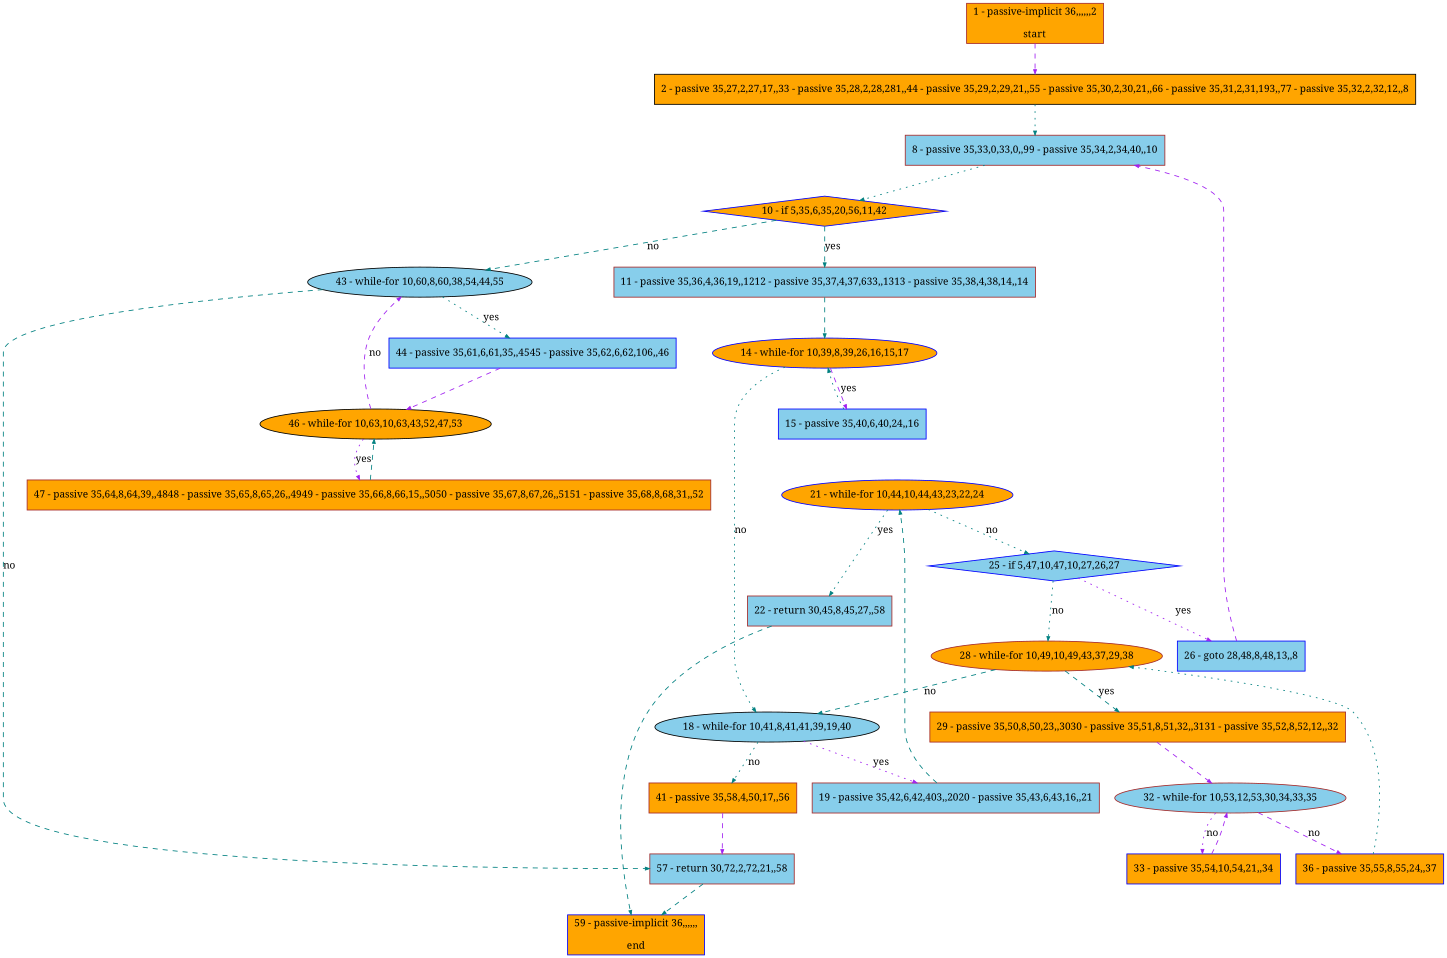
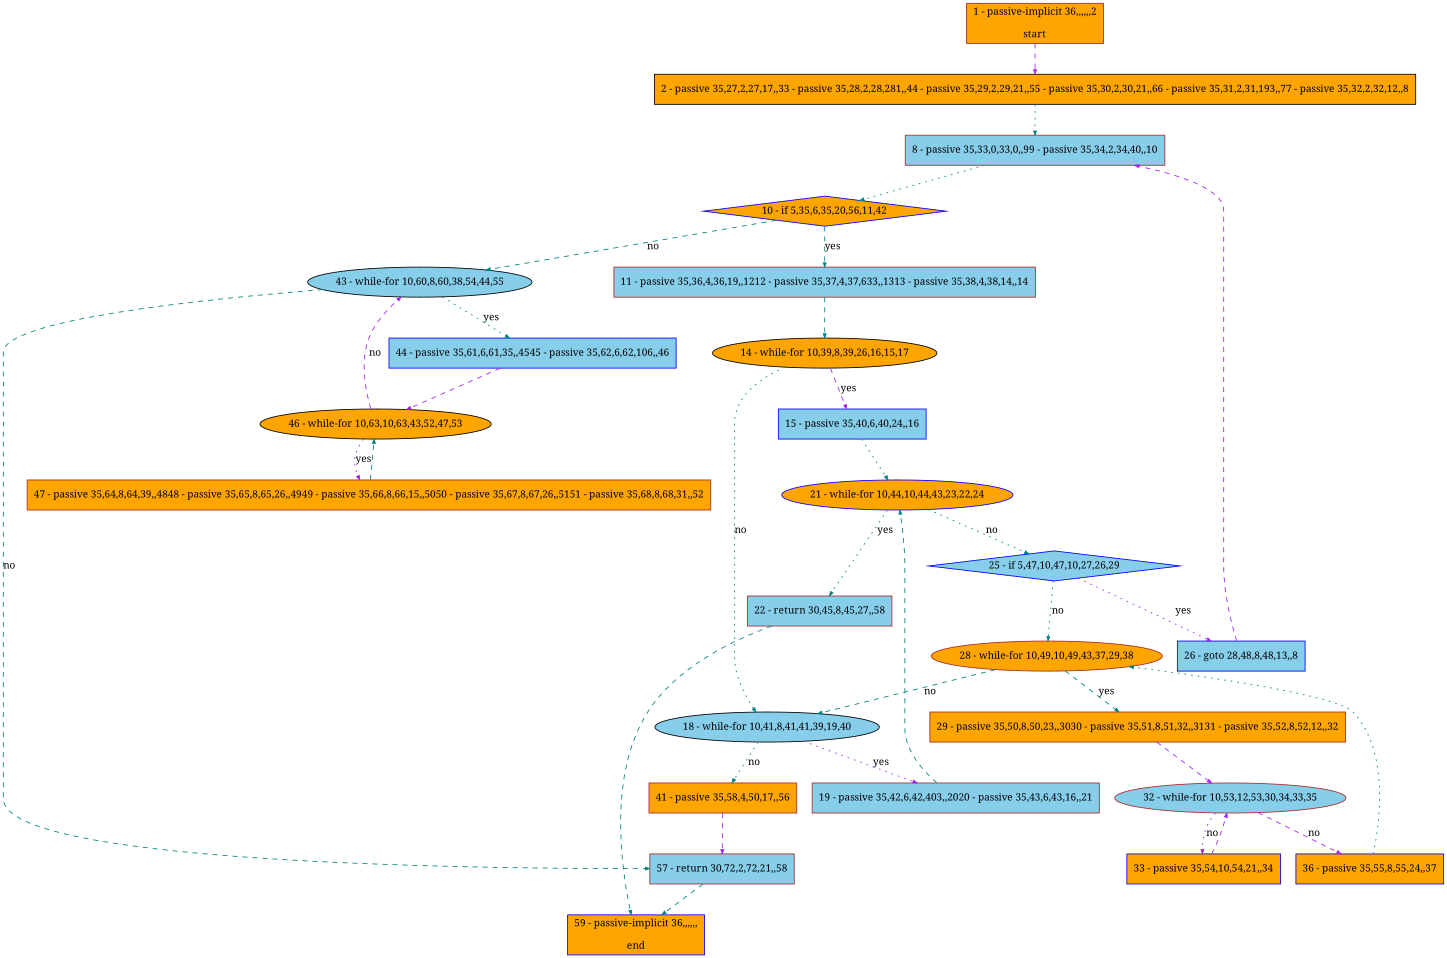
node "14 - while-for 10,39,8,39,26,16,15,17": color blue -> black
edge "15 - passive 35,40,6,40,24,,16" -> "14 - while-for 10,39,8,39,26,16,15,17": now "15 - passive 35,40,6,40,24,,16" -> "21 - while-for 10,44,10,44,43,23,22,24"
node "25 - if 5,47,10,47,10,27,26,27": label "25 - if 5,47,10,47,10,27,26,27" -> "25 - if 5,47,10,47,10,27,26,29"
